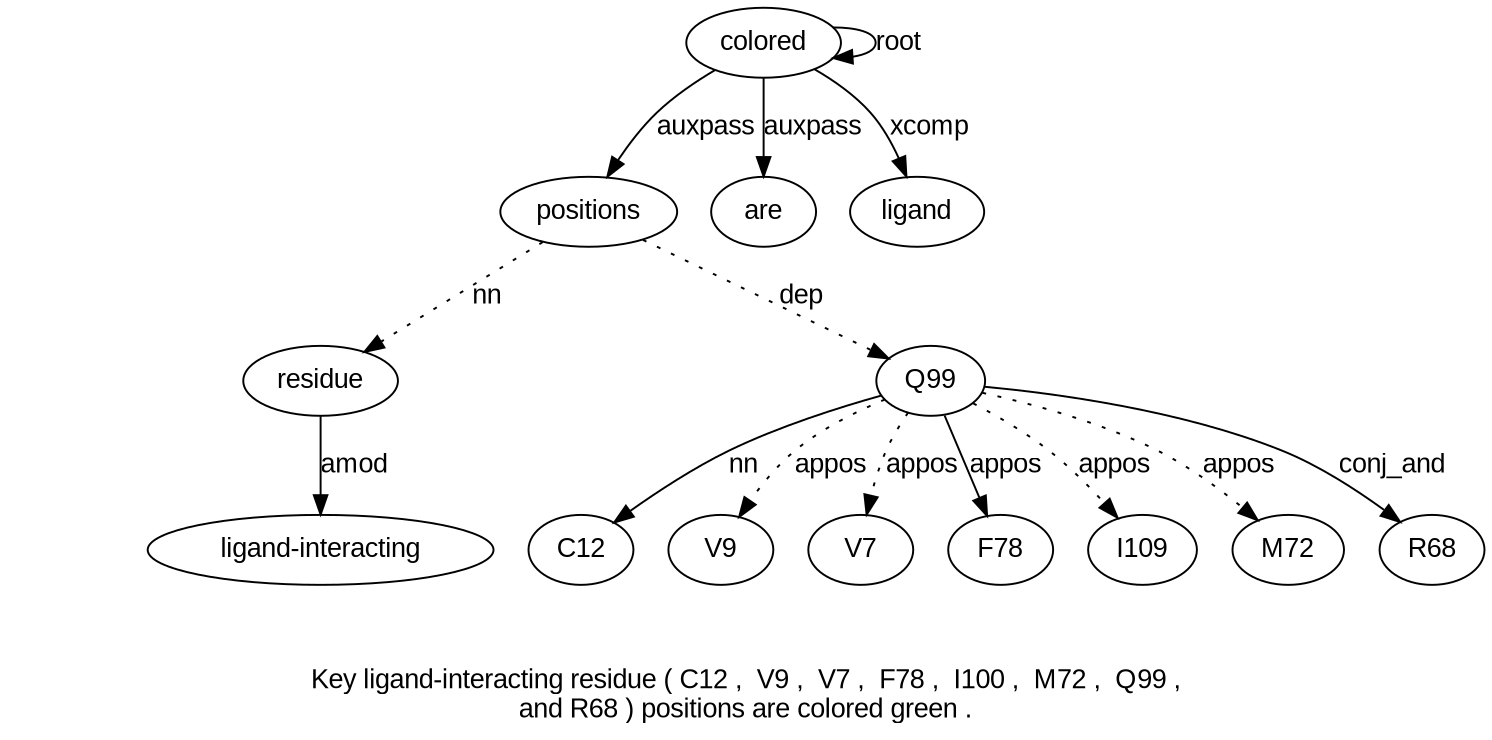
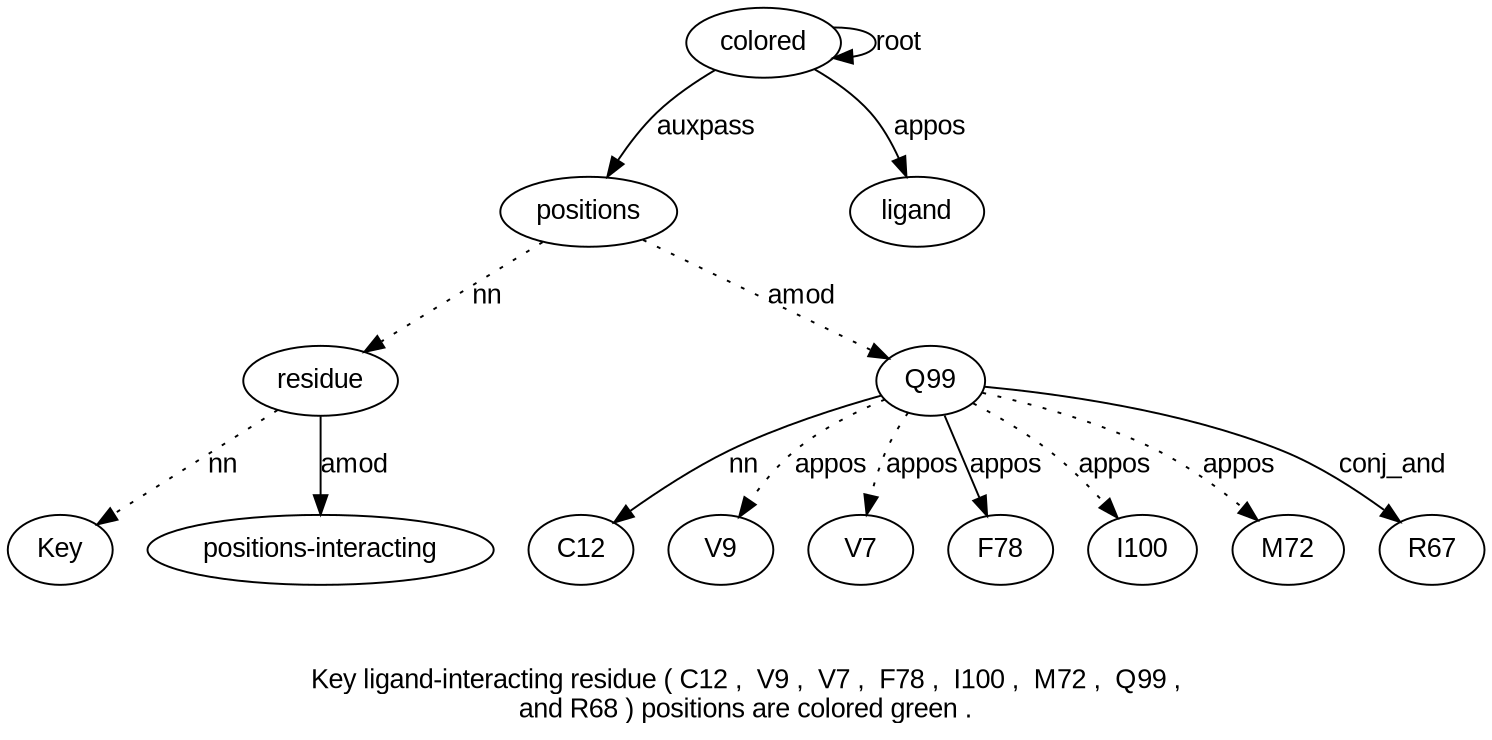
edge "colored" -> "ligand": label "xcomp" -> "appos"
node "are": removed
edge "positions" -> "Q99": label "dep" -> "amod"
node "Key": added
node "ligand-interacting": label "ligand-interacting" -> "positions-interacting"
node "I109": label "I109" -> "I100"
node "R68": label "R68" -> "R67"
